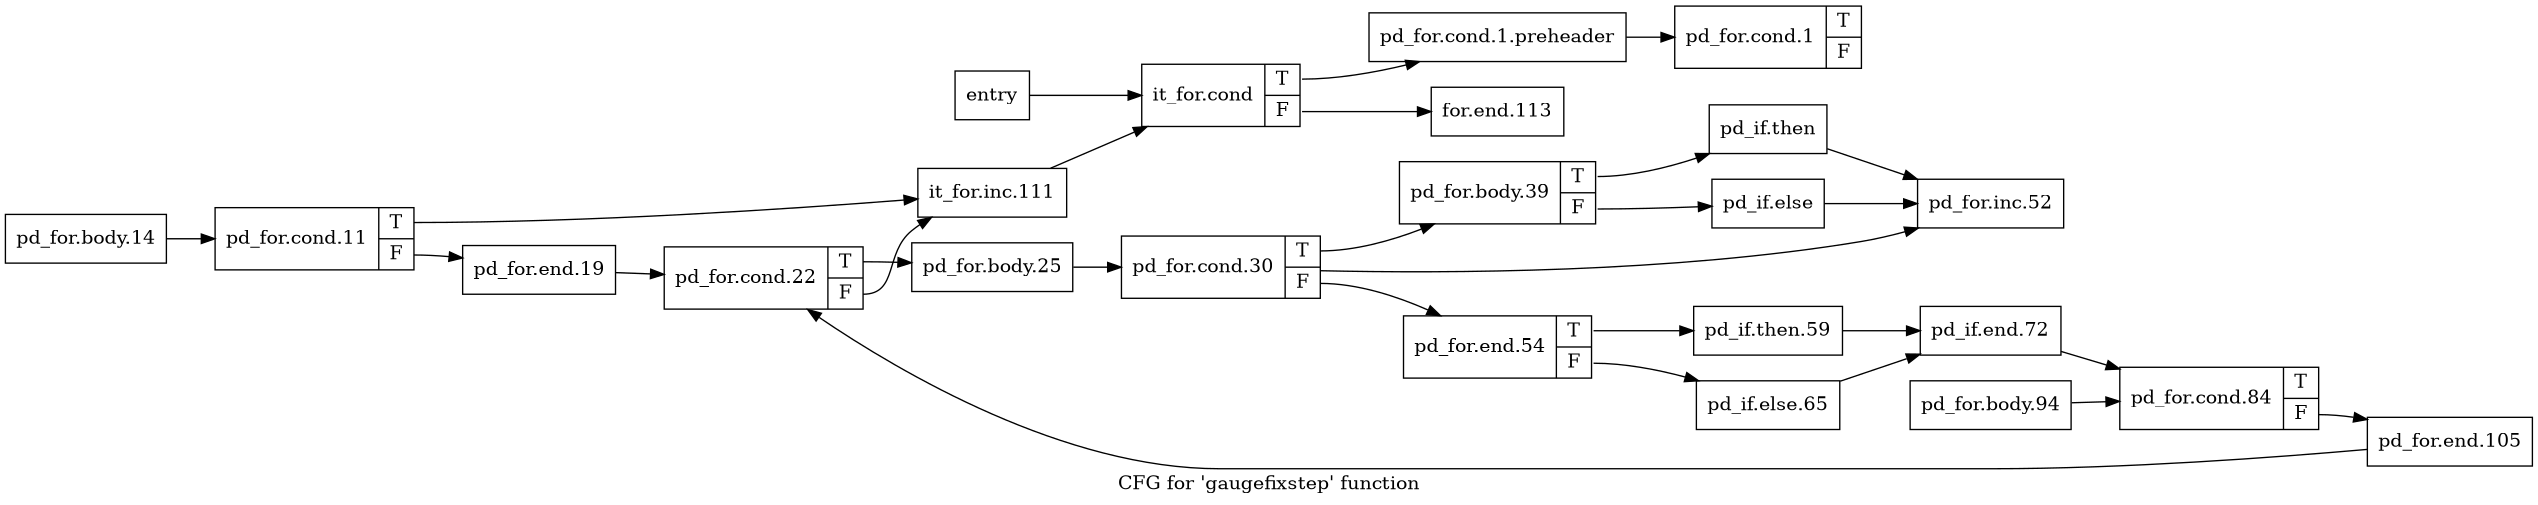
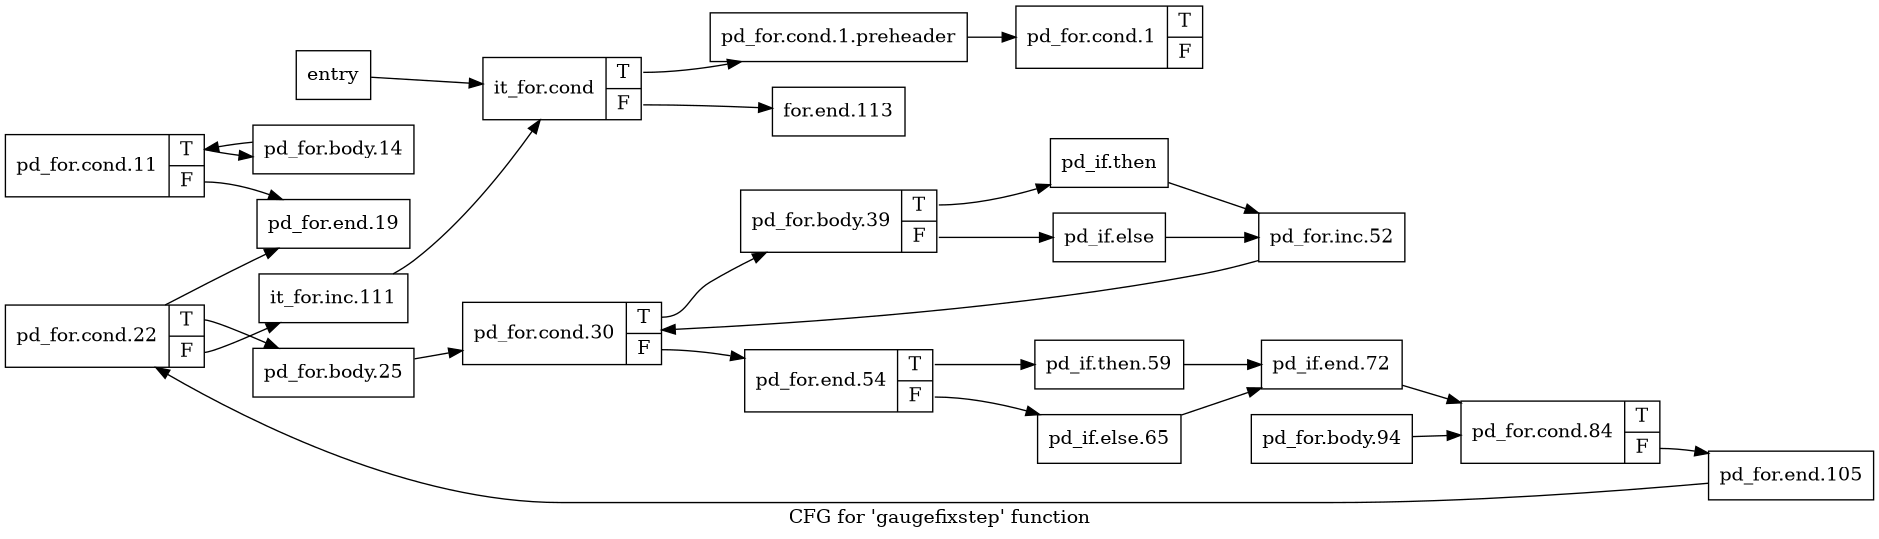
edge "pd_for.cond.11" -> "it_for.inc.111": now "pd_for.cond.11" -> "pd_for.body.14"
edge "pd_for.cond.30" -> "pd_for.inc.52": reversed
edge "pd_for.end.19" -> "pd_for.cond.22": reversed
